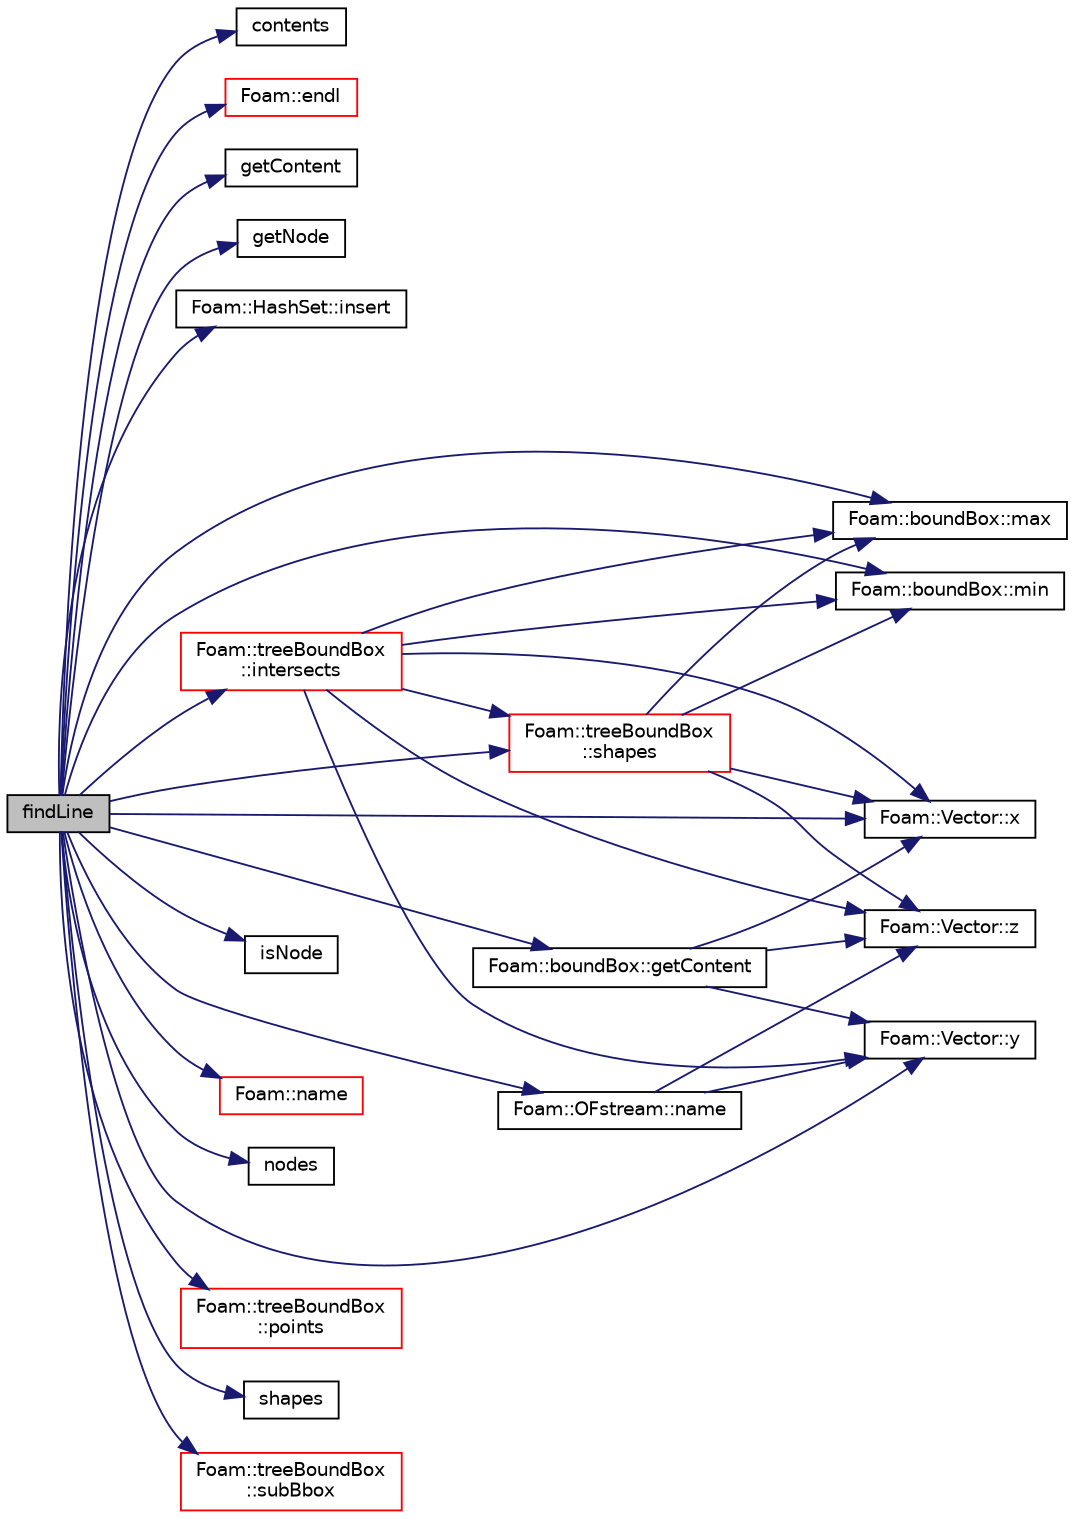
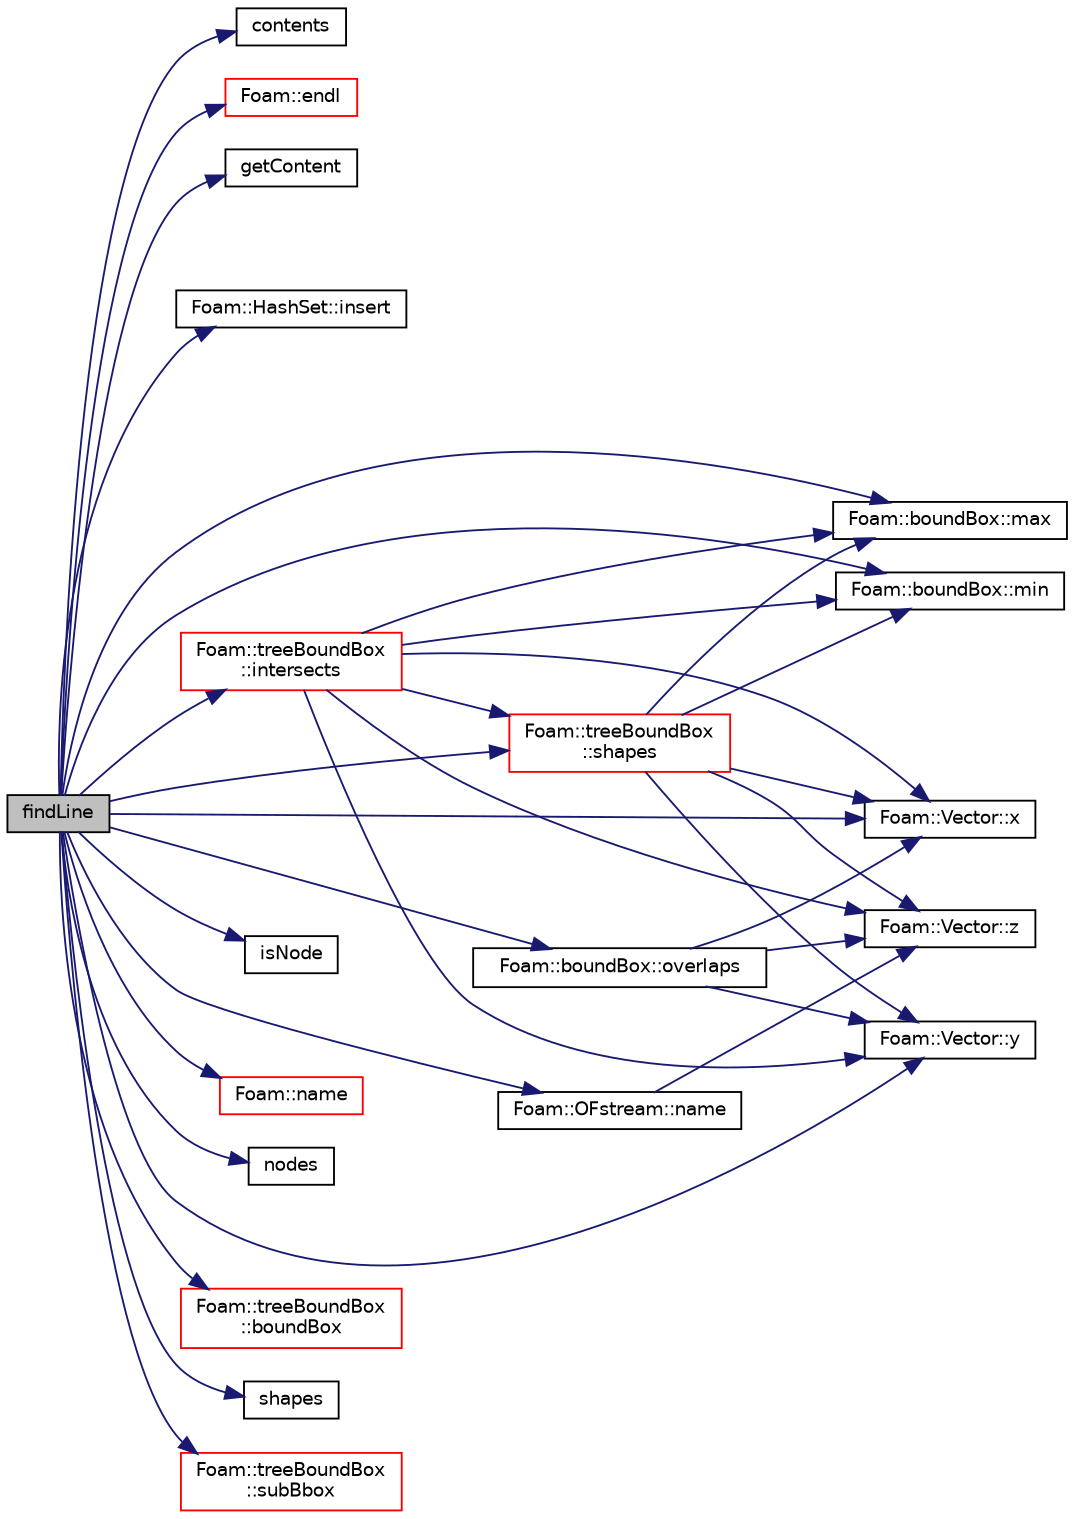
node "getNode": removed
node "Foam::boundBox::getContent": label "Foam::boundBox::getContent" -> "Foam::boundBox::overlaps"
edge "Foam::OFstream::name" -> "Foam::Vector::y": now "Foam::treeBoundBox ::shapes" -> "Foam::Vector::y"
node "Foam::treeBoundBox ::points": label "Foam::treeBoundBox ::points" -> "Foam::treeBoundBox ::boundBox"
